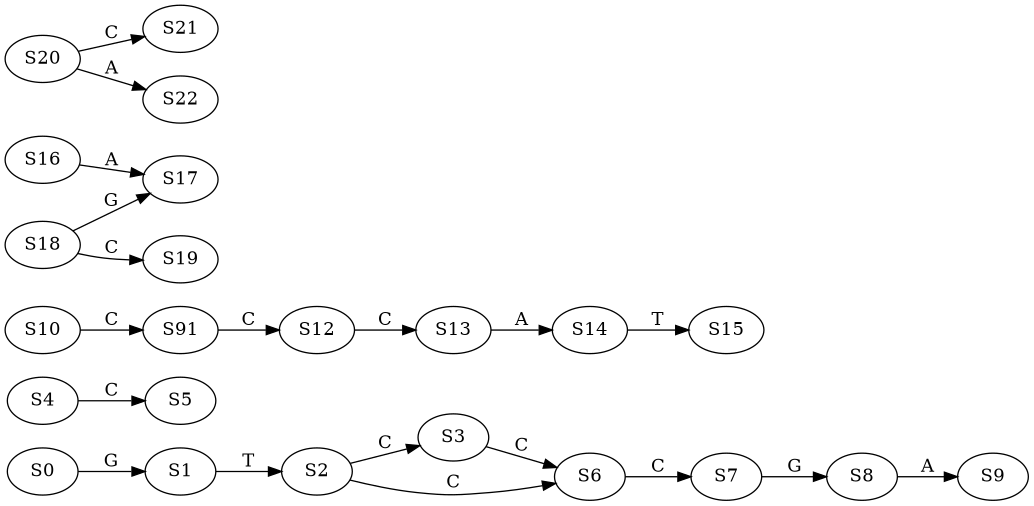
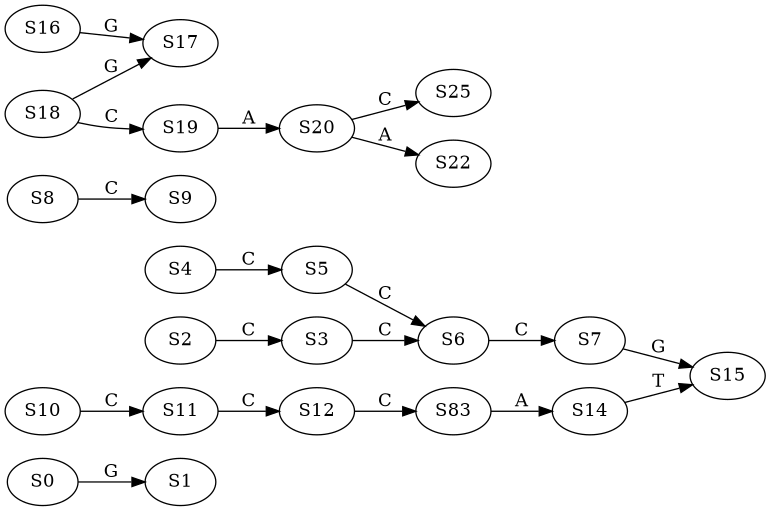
node "S21": label "S21" -> "S25"
edge "S19" -> "S20": added, label "A"
edge "S16" -> "S17": label "A" -> "G"
node "S91": label "S91" -> "S11"
node "S13": label "S13" -> "S83"
edge "S8" -> "S9": label "A" -> "C"
edge "S1" -> "S2": removed, label "T"
edge "S7" -> "S8": now "S7" -> "S15"
edge "S2" -> "S6": now "S5" -> "S6"
